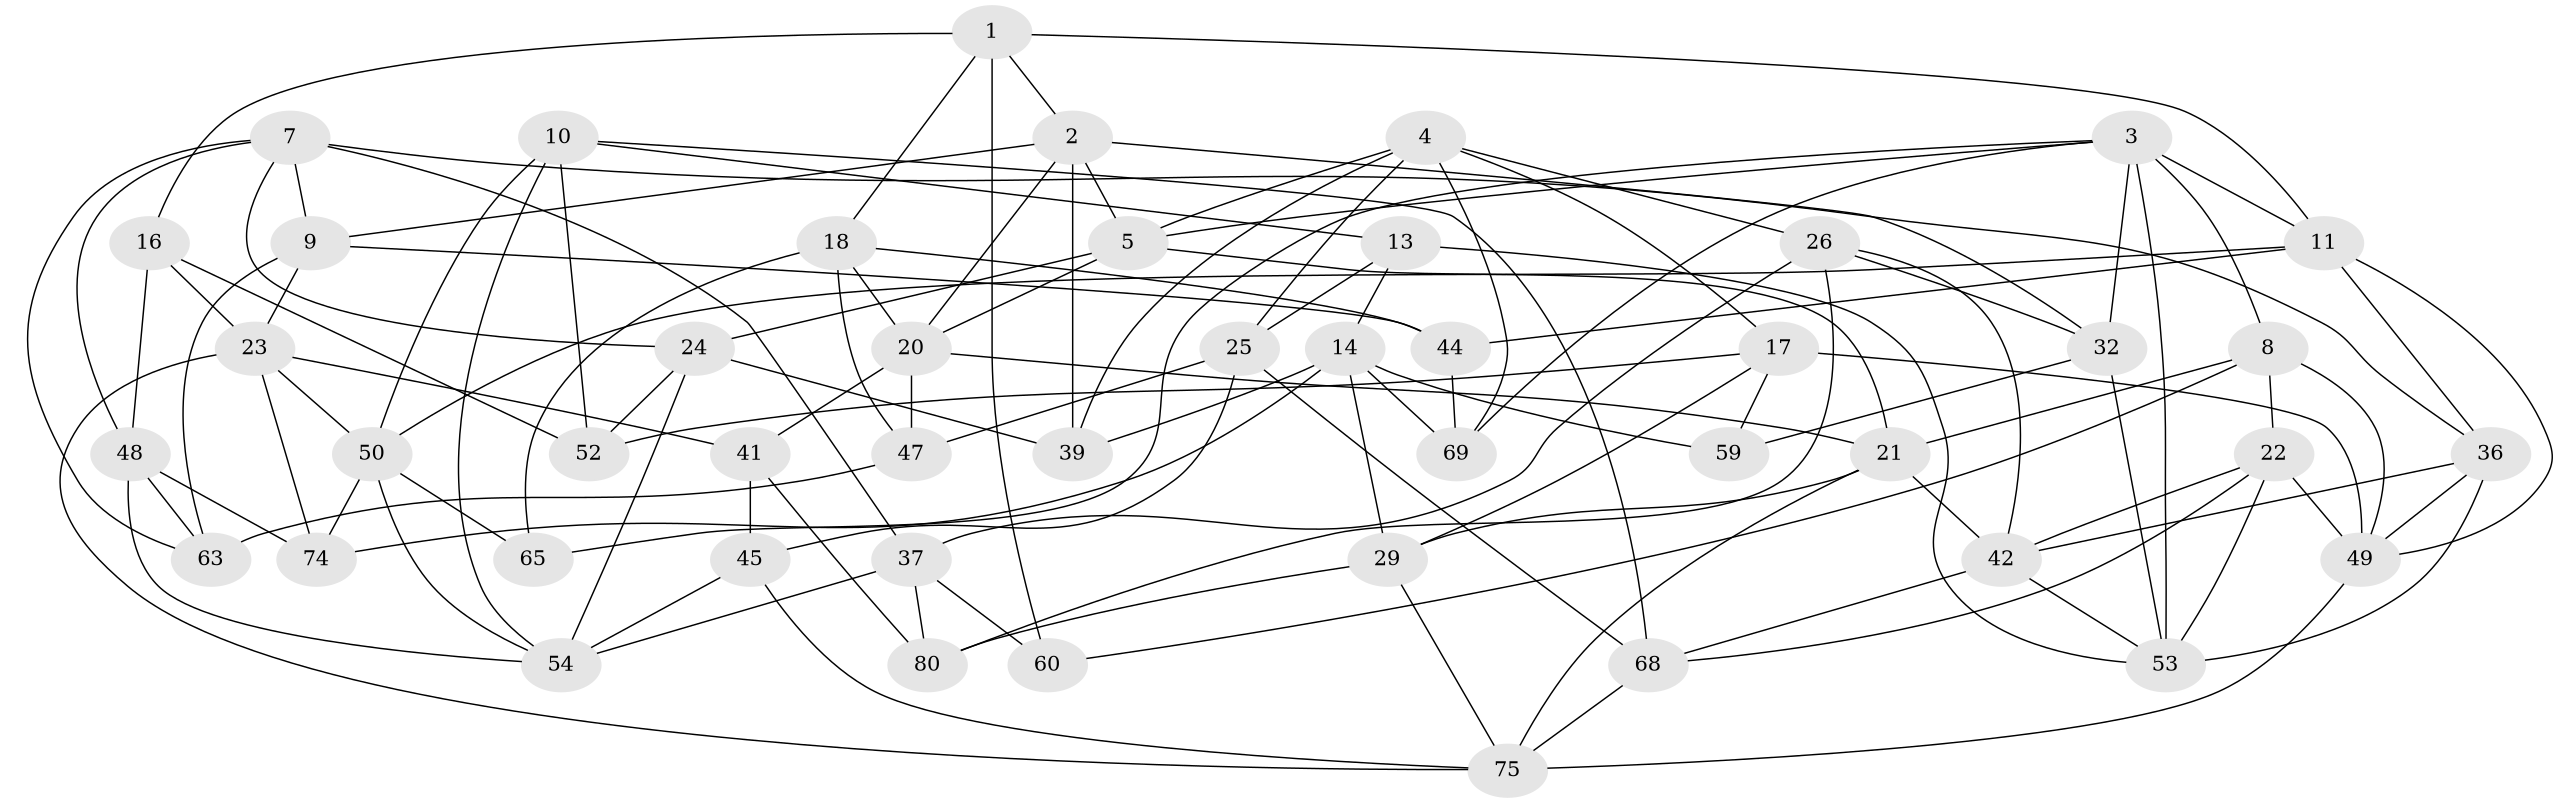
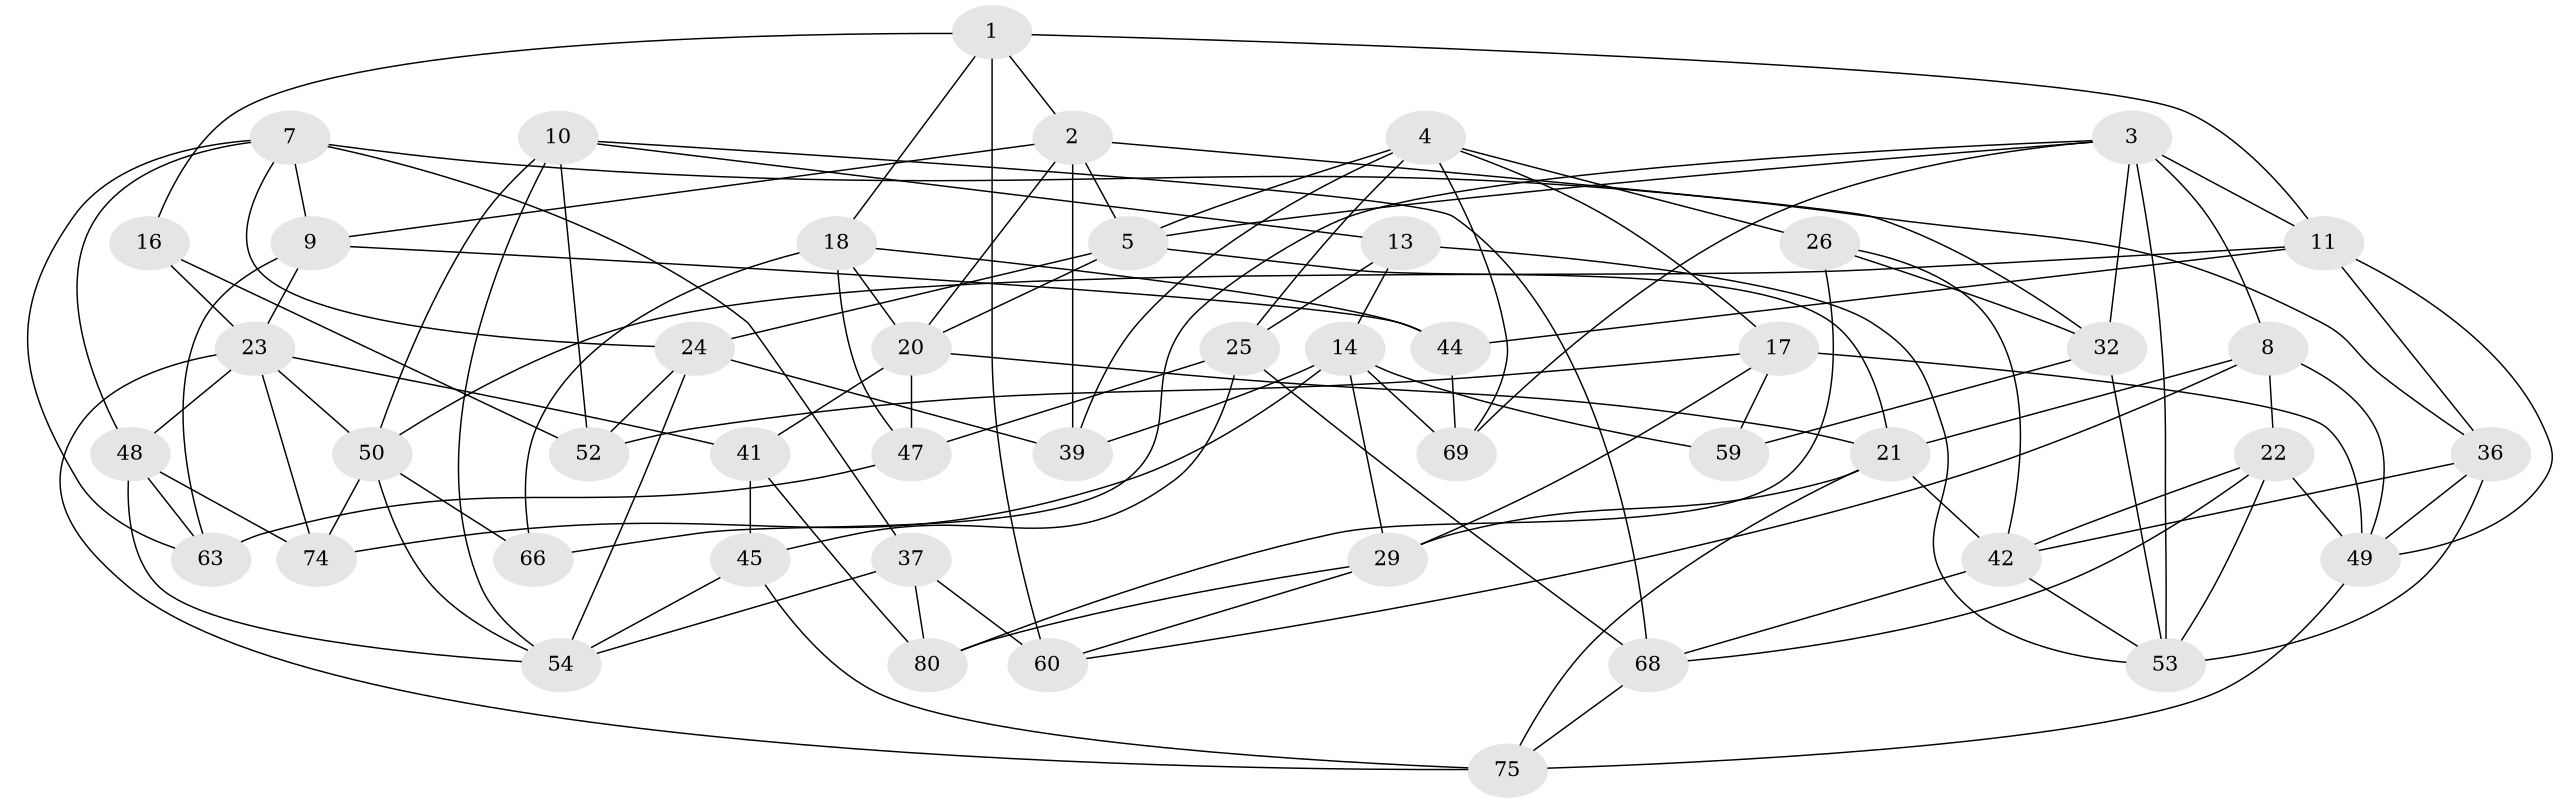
edge "16" -- "48": now "23" -- "48"
edge "26" -- "37": removed
node "65": label "65" -> "66"
edge "29" -- "75": now "29" -- "60"
